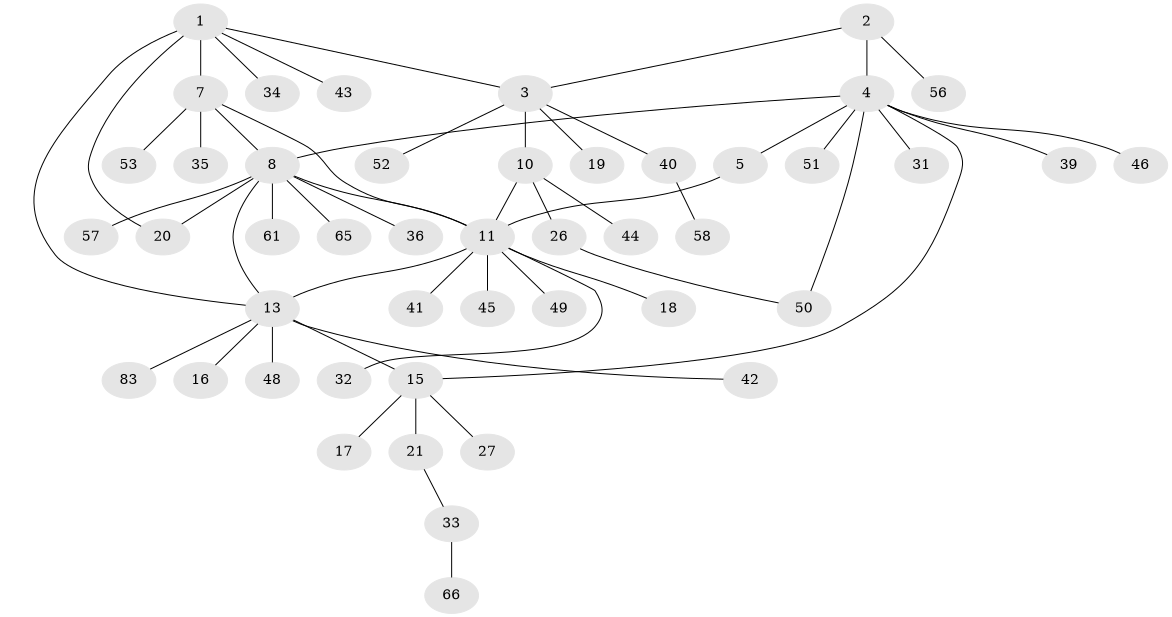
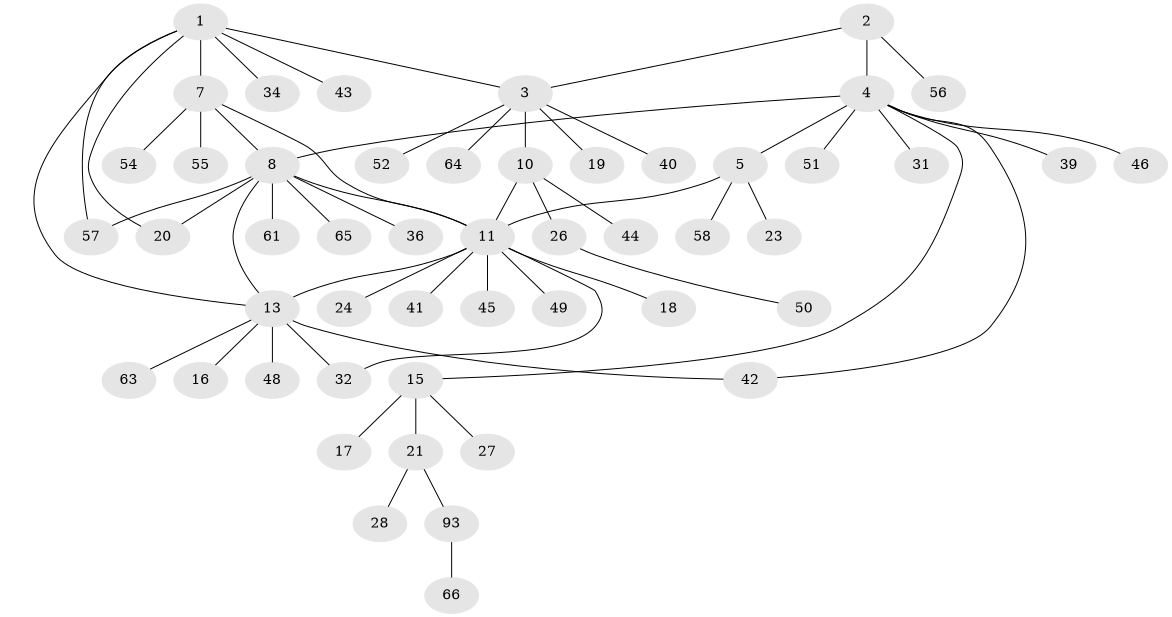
edge "1" -- "57": added
node "53": label "53" -> "54"
node "35": label "35" -> "55"
node "64": added
edge "40" -- "58": now "5" -- "58"
edge "4" -- "50": now "4" -- "42"
node "23": added
node "24": added
edge "13" -- "15": now "13" -- "32"
node "83": label "83" -> "63"
node "28": added
node "33": label "33" -> "93"
